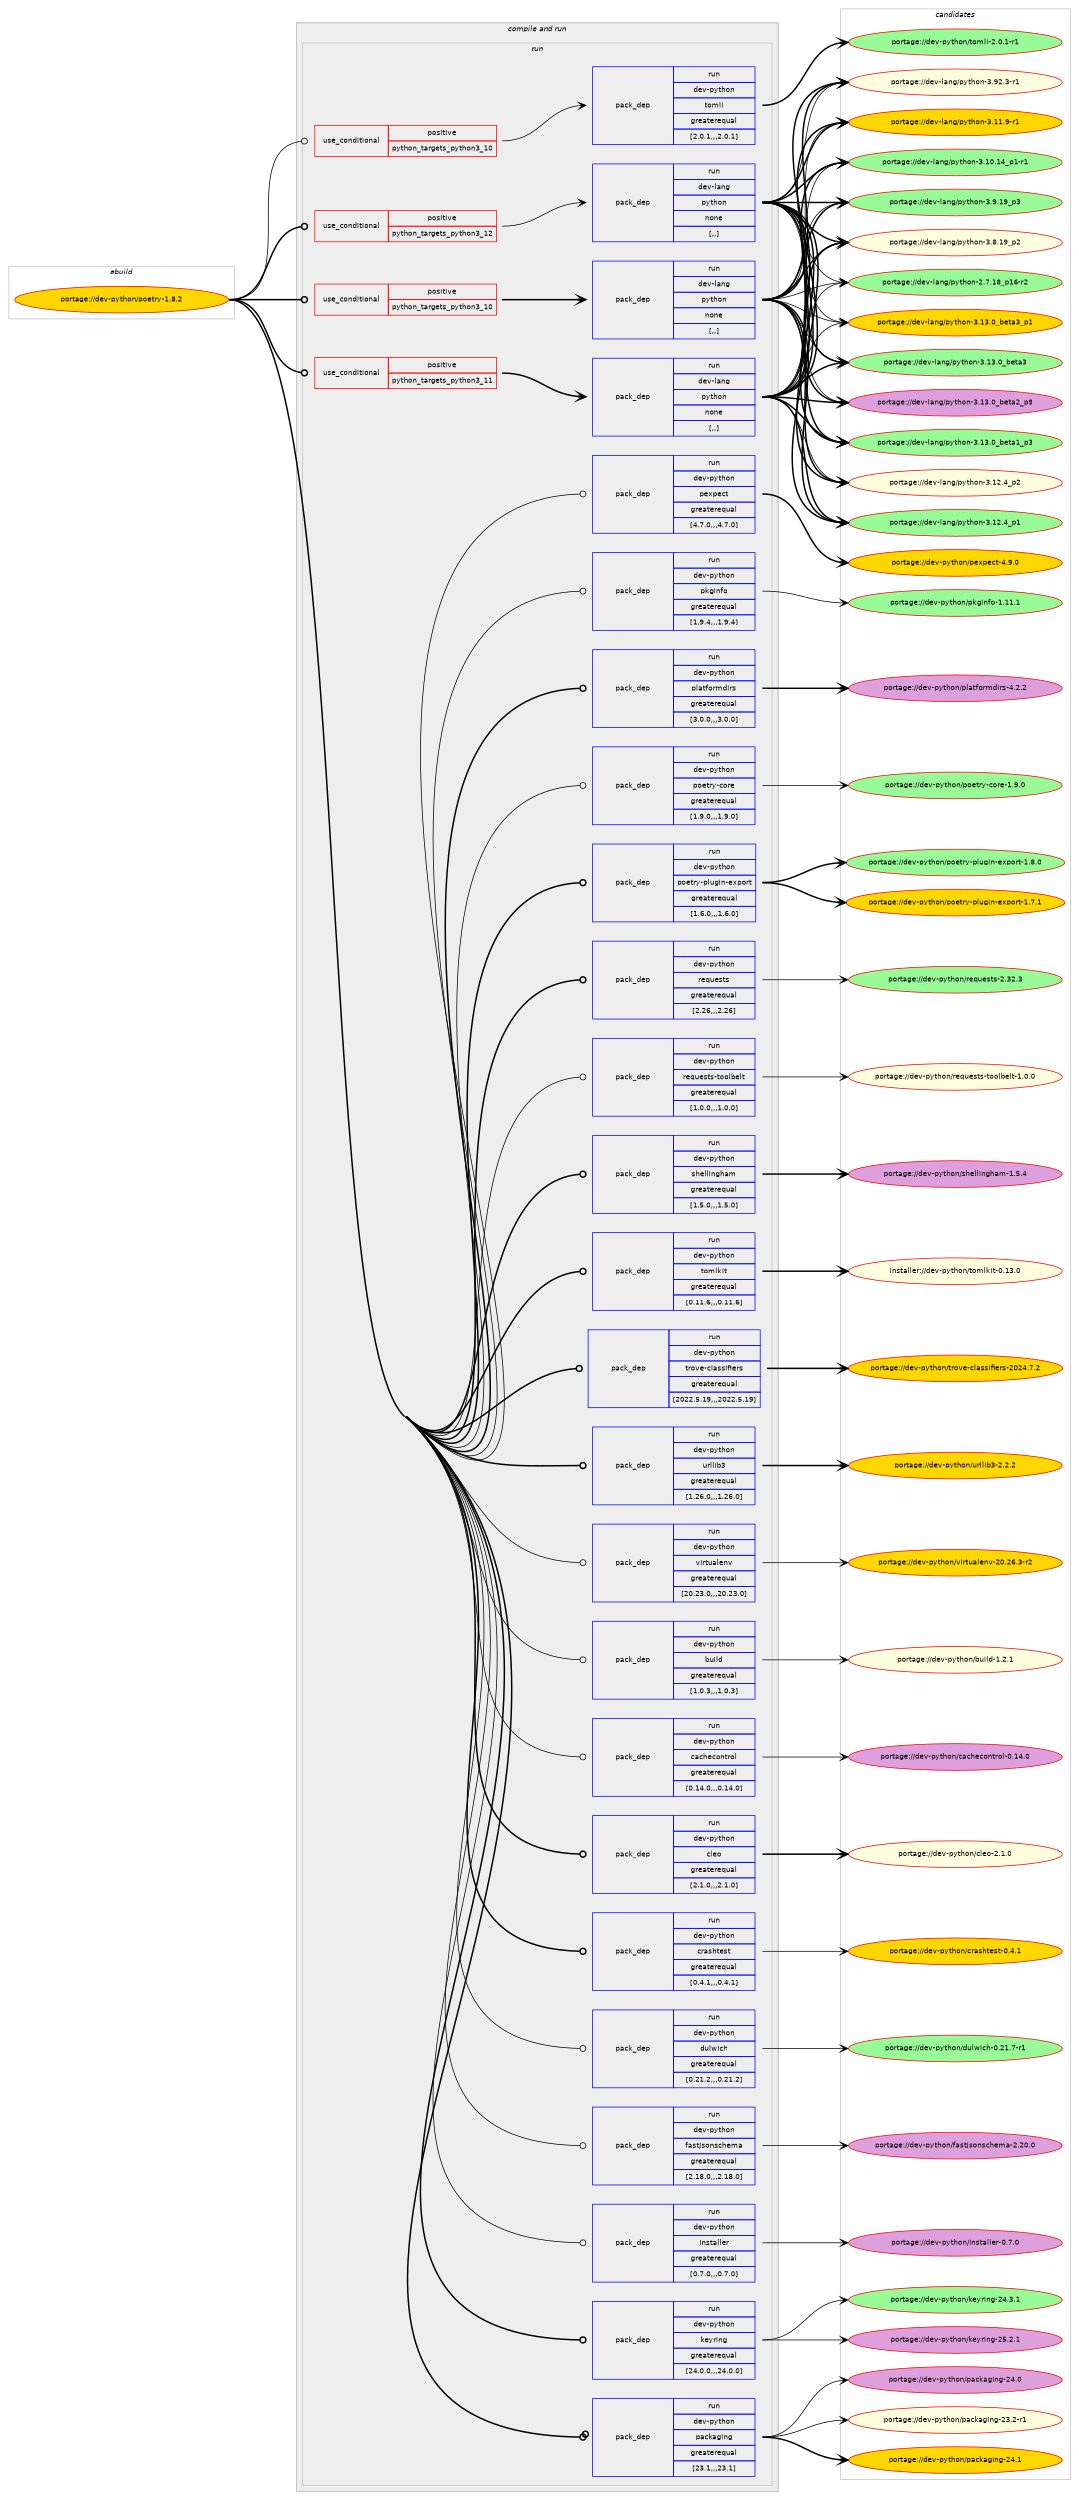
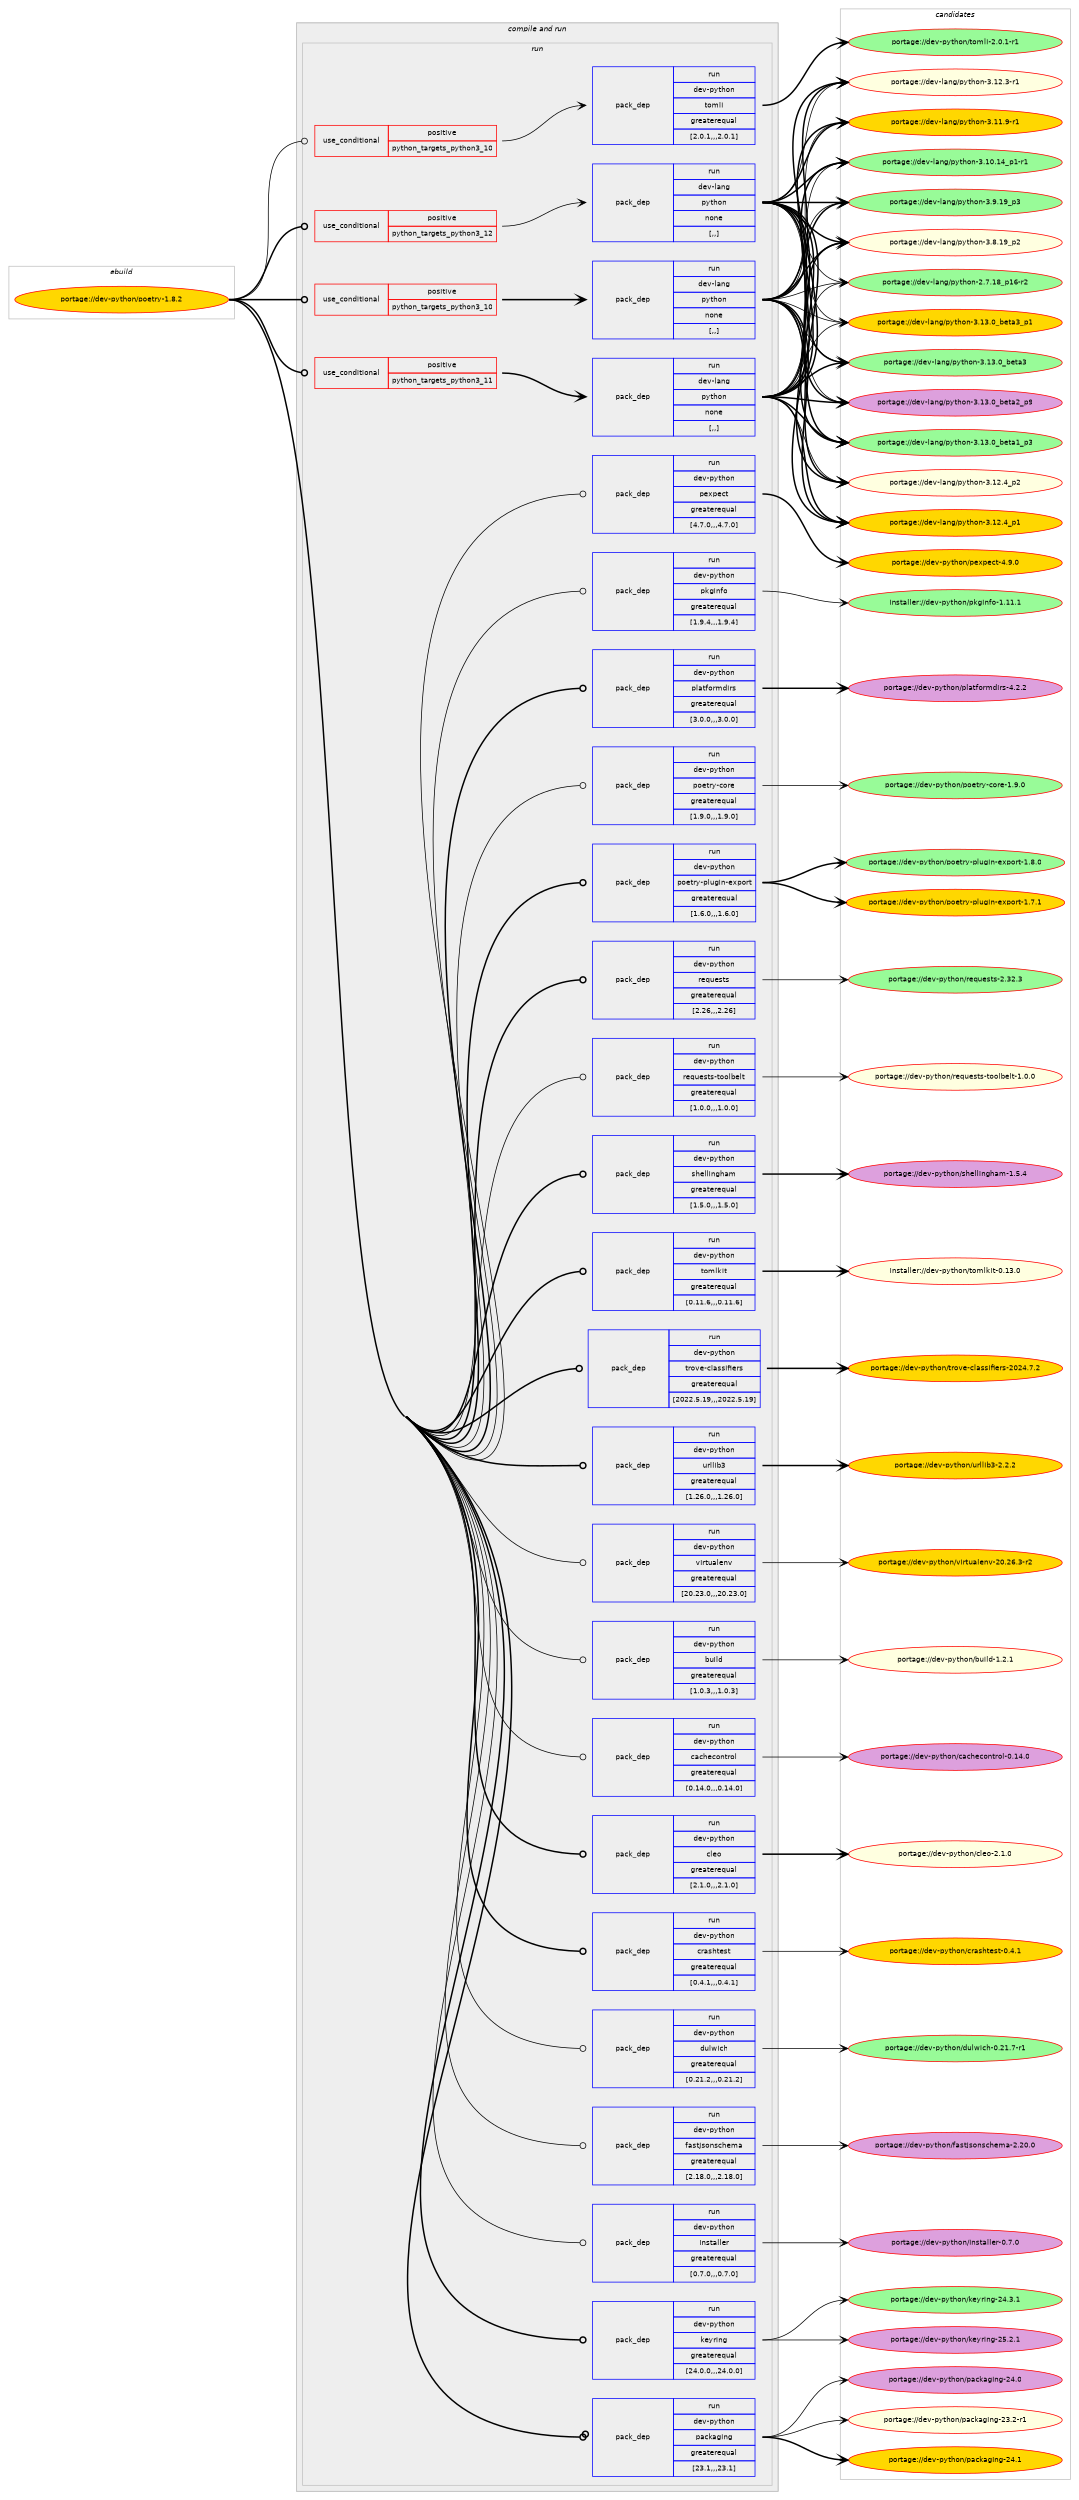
node "portage://dev-lang/python-3.92.3-r1": label "portage://dev-lang/python-3.92.3-r1" -> "portage://dev-lang/python-3.12.3-r1"
node "portage://dev-lang/python-3.12.4_p1": fillcolor palegreen -> gold
node "portage://dev-python/pkginfo-1.11.1": label "portage://dev-python/pkginfo-1.11.1" -> "installer://dev-python/pkginfo-1.11.1"
